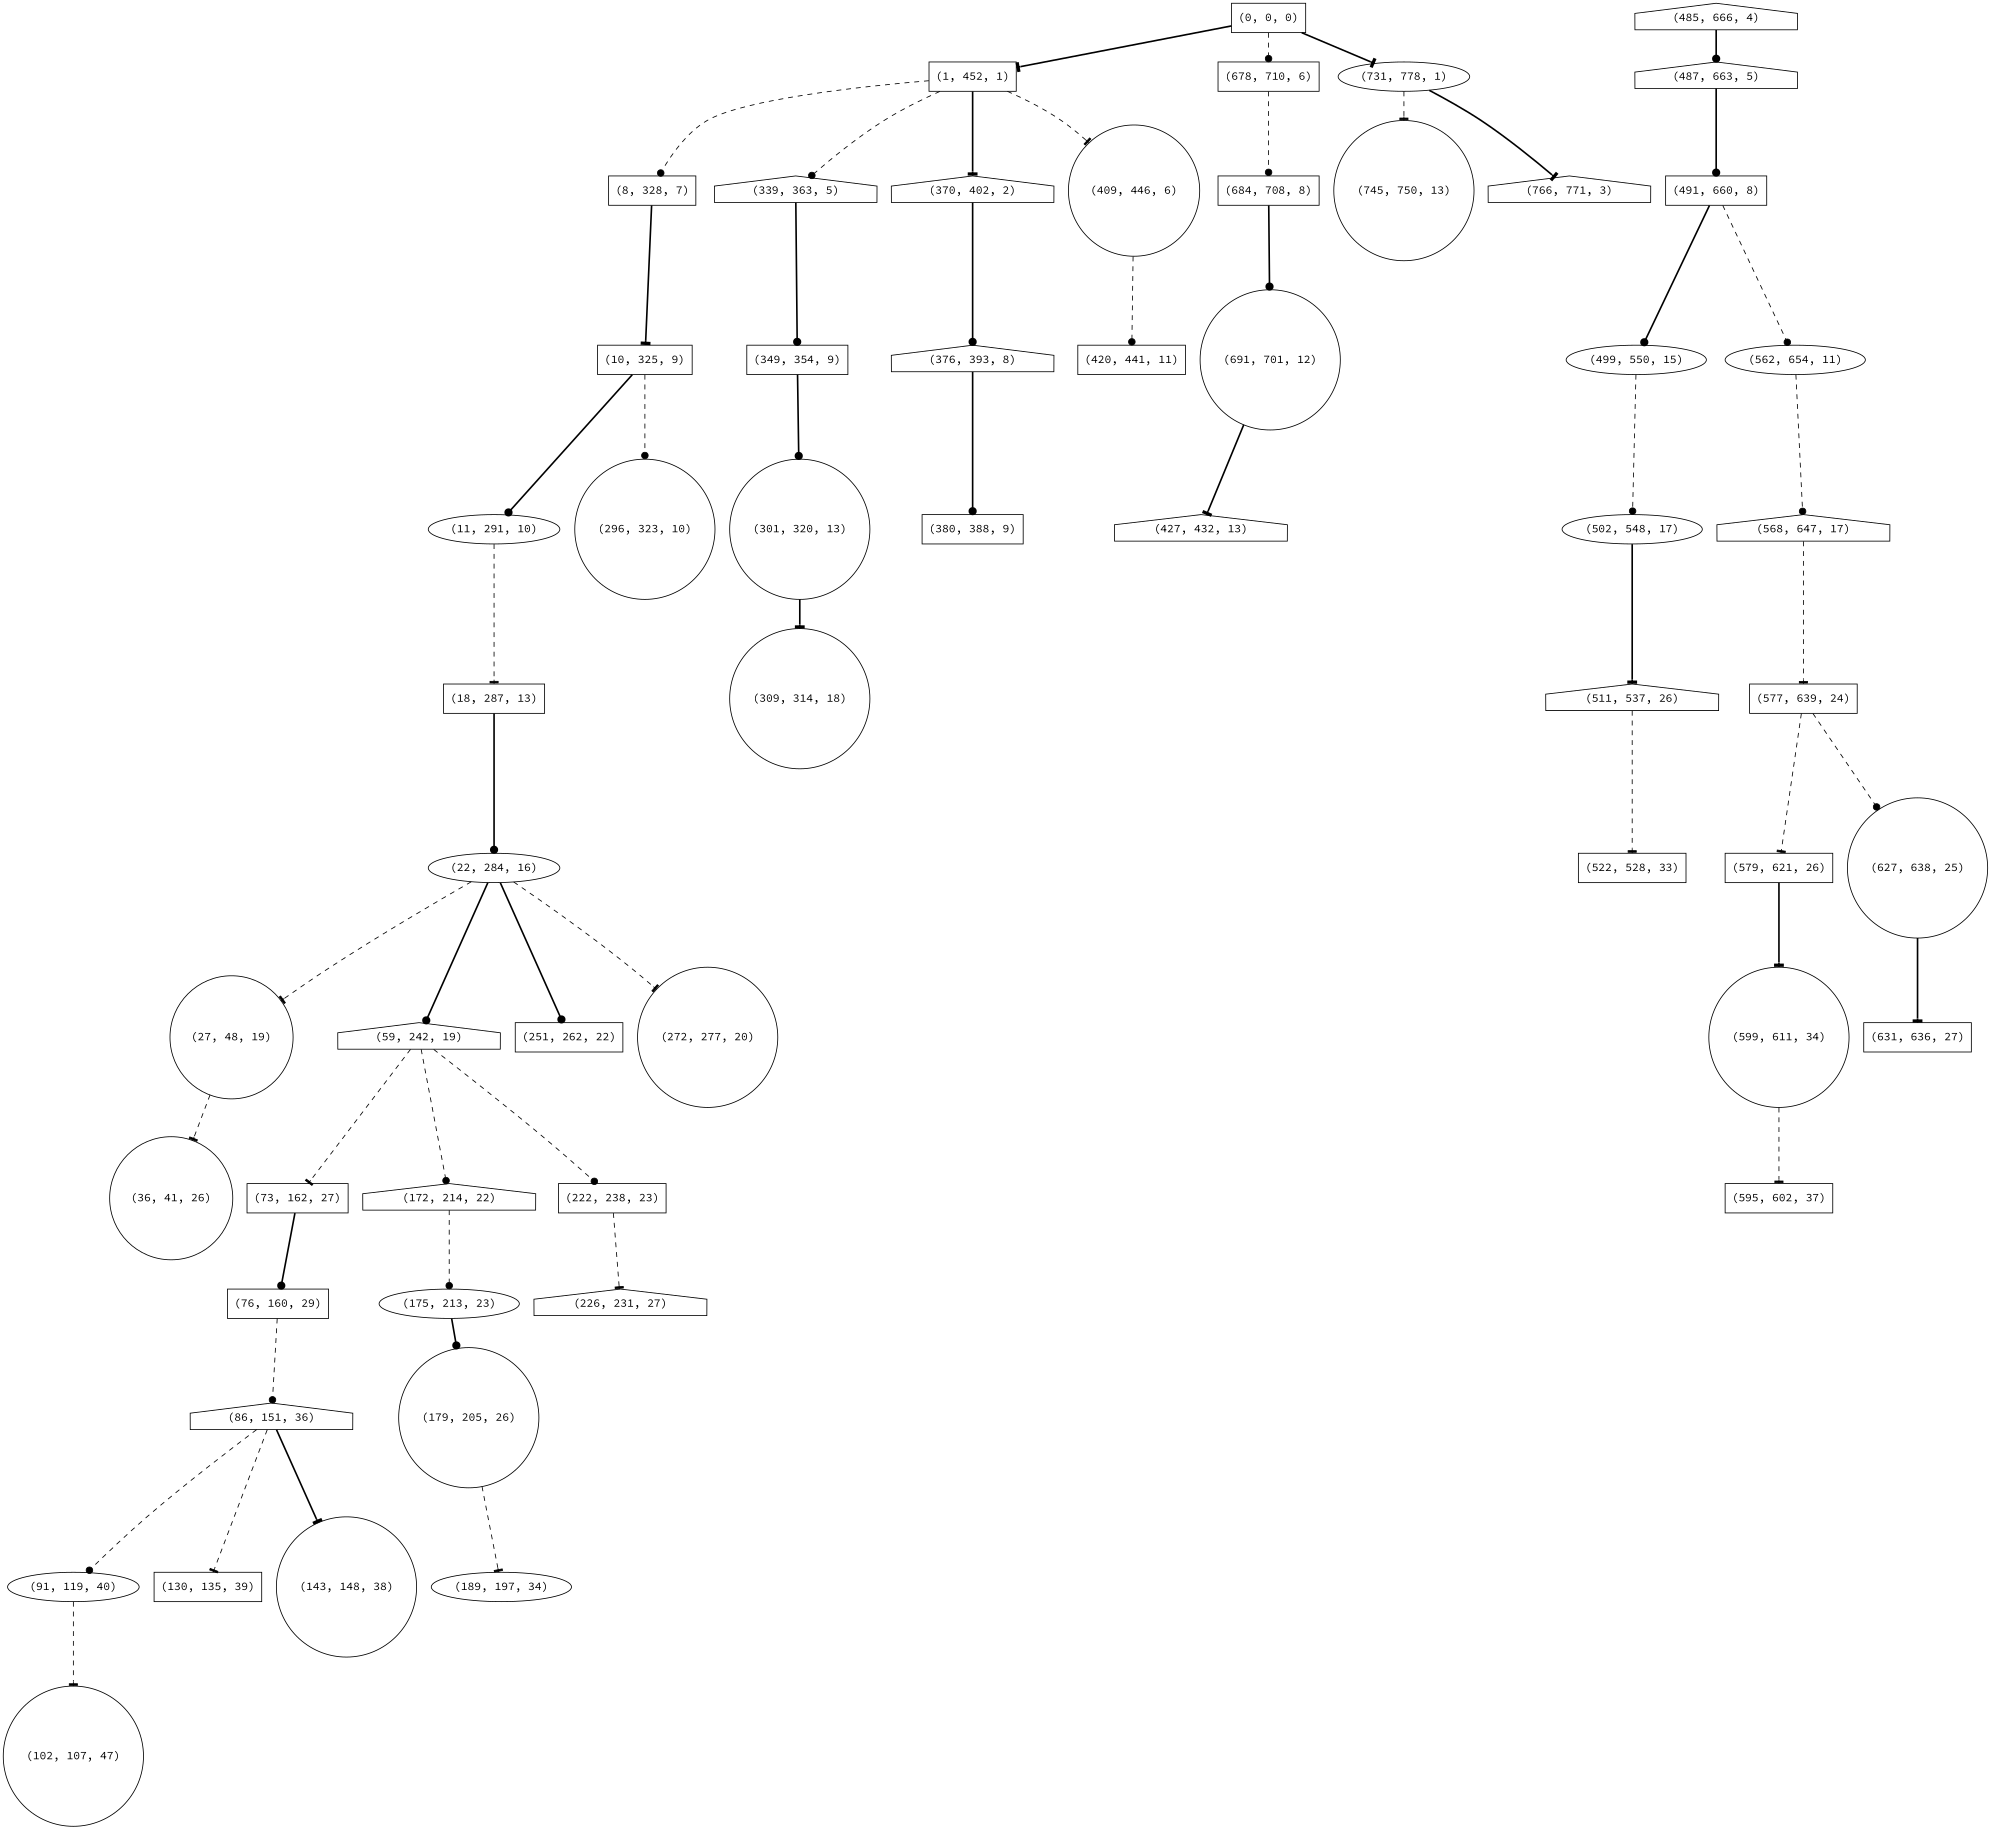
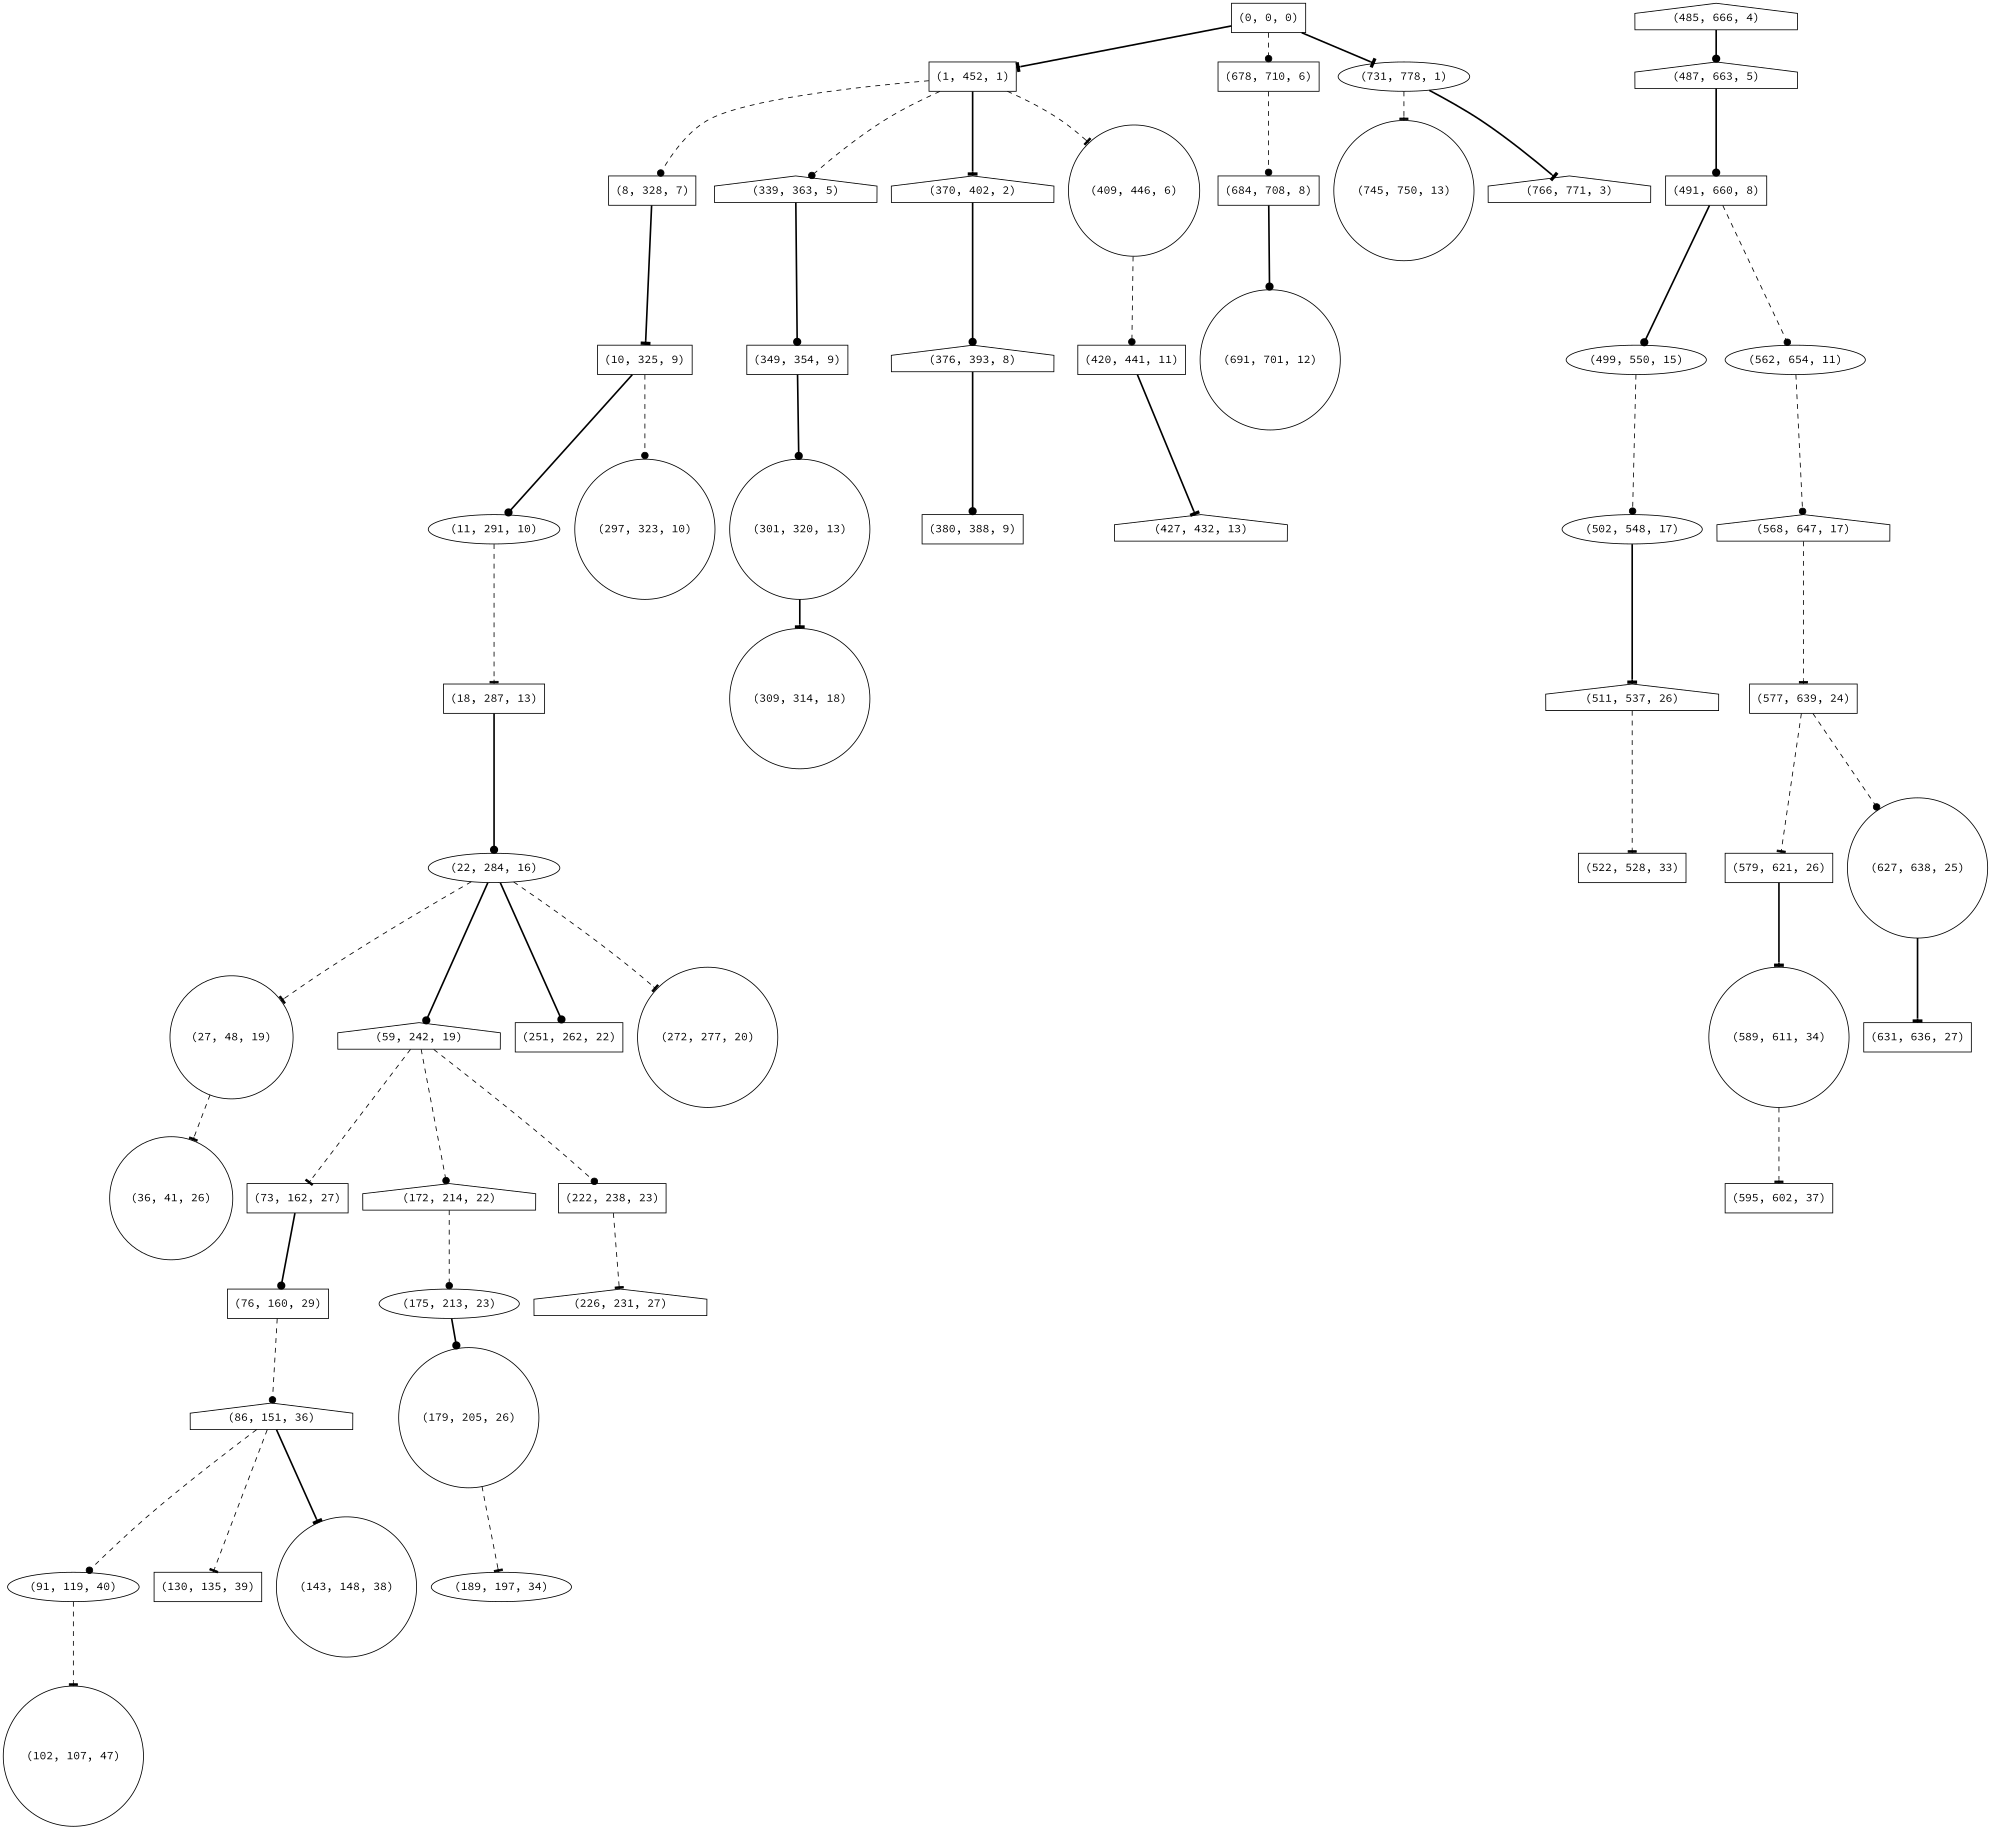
edge "(691, 701, 12)" -> "(427, 432, 13)": now "(420, 441, 11)" -> "(427, 432, 13)"
node "(296, 323, 10)": label "(296, 323, 10)" -> "(297, 323, 10)"
node "(599, 611, 34)": label "(599, 611, 34)" -> "(589, 611, 34)"
